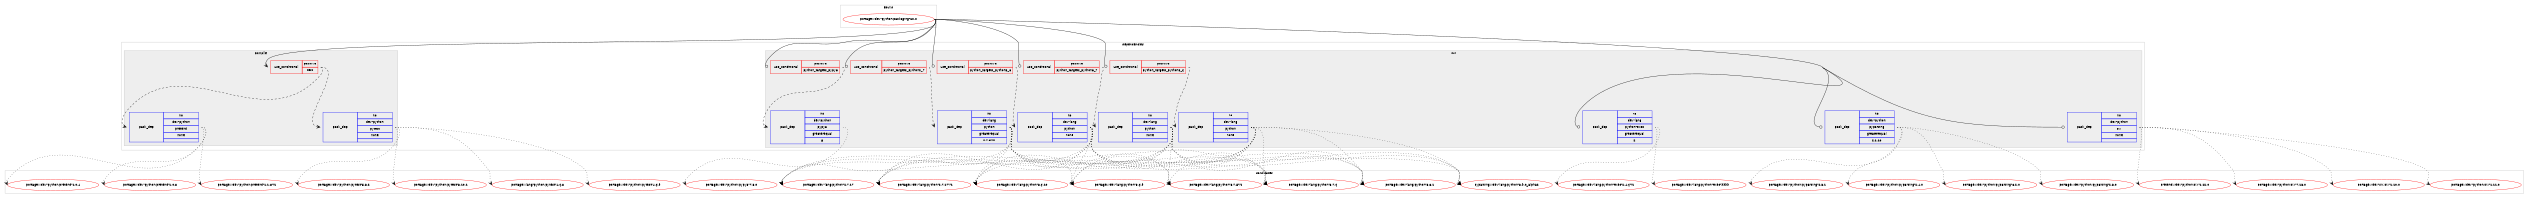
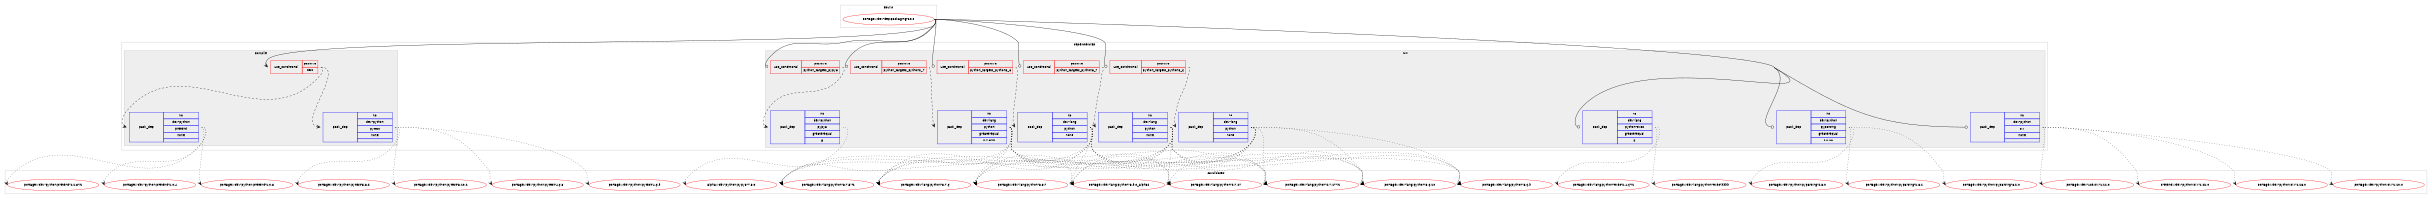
node "portage://dev-python/packaging-20.0": label "portage://dev-python/packaging-20.0" -> "portage://dev-dep/packaging-20.0"
node "portage://lang-python/pytest-4.6.8": label "portage://lang-python/pytest-4.6.8" -> "portage://dev-python/pytest-4.6.8"
node "portage://dev-python/pypy3-7.3.0": label "portage://dev-python/pypy3-7.3.0" -> "alpha://dev-python/pypy3-7.3.0"
node "portage://dev-lang/python-3.8.1": label "portage://dev-lang/python-3.8.1" -> "portage://dev-lang/python-3.8.7"
node "pyparsing://dev-lang/python-3.9.0_alpha2": label "pyparsing://dev-lang/python-3.9.0_alpha2" -> "portage://dev-lang/python-3.9.0_alpha2"
node "portage://dev-python/pyparsing-2.4.0": removed
node "portage://dev-python/six-7.13.0": label "portage://dev-python/six-7.13.0" -> "portage://dev-python/six-1.13.0"
node "portage://dev-six/six-1.10.0": label "portage://dev-six/six-1.10.0" -> "portage://dev-python/six-1.10.0"
node "portage://dev-python/six-1.11.0": label "portage://dev-python/six-1.11.0" -> "portage://dev-use/six-1.11.0"
